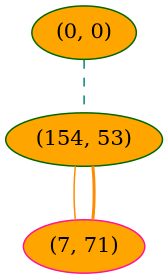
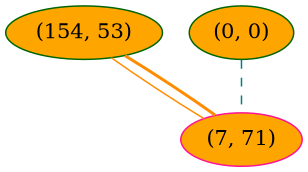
edge "(0, 0)" -- "(154, 53)": now "(0, 0)" -- "(7, 71)"
